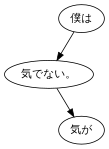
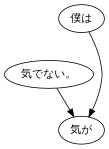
edge "僕は" -> "気でない。": now "僕は" -> "気が"
